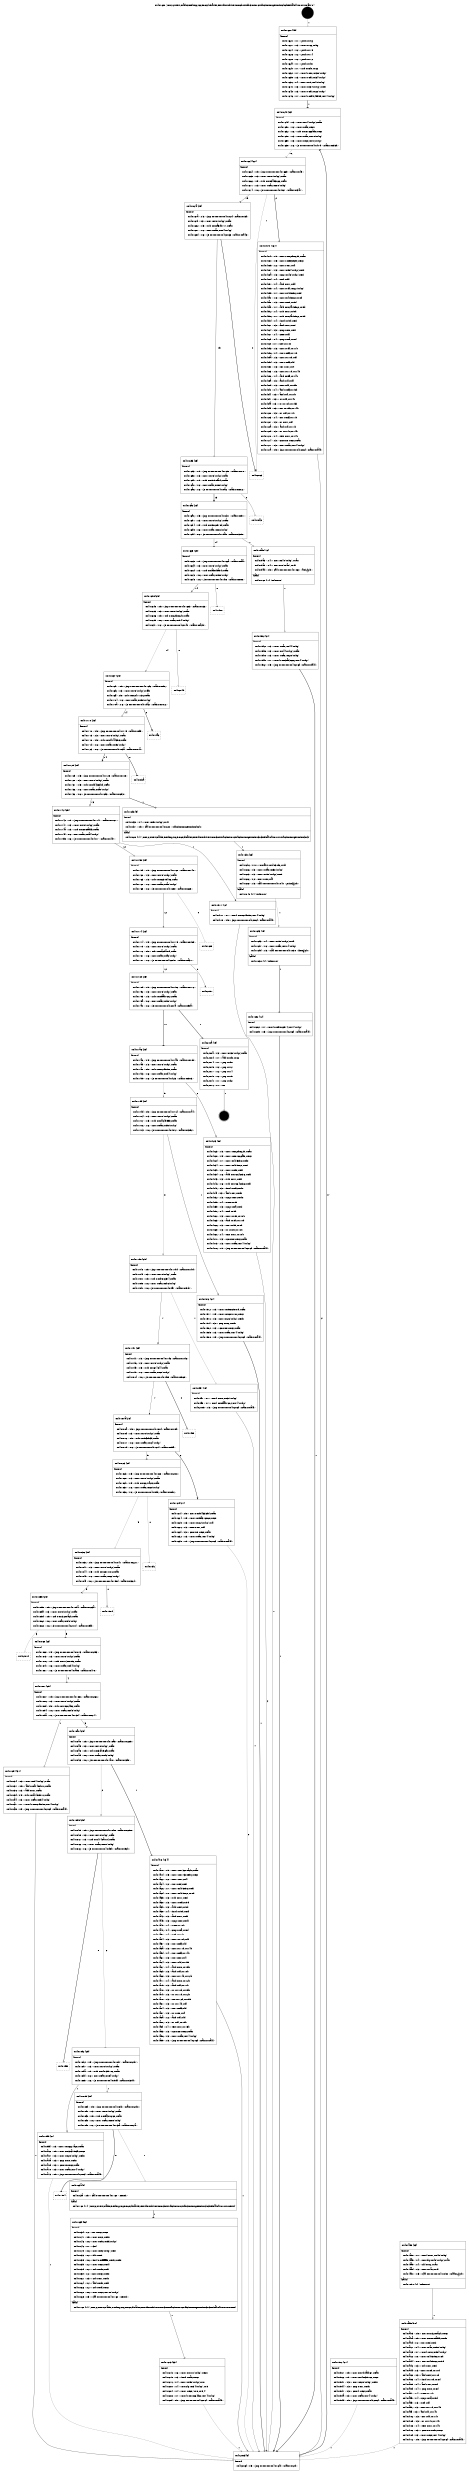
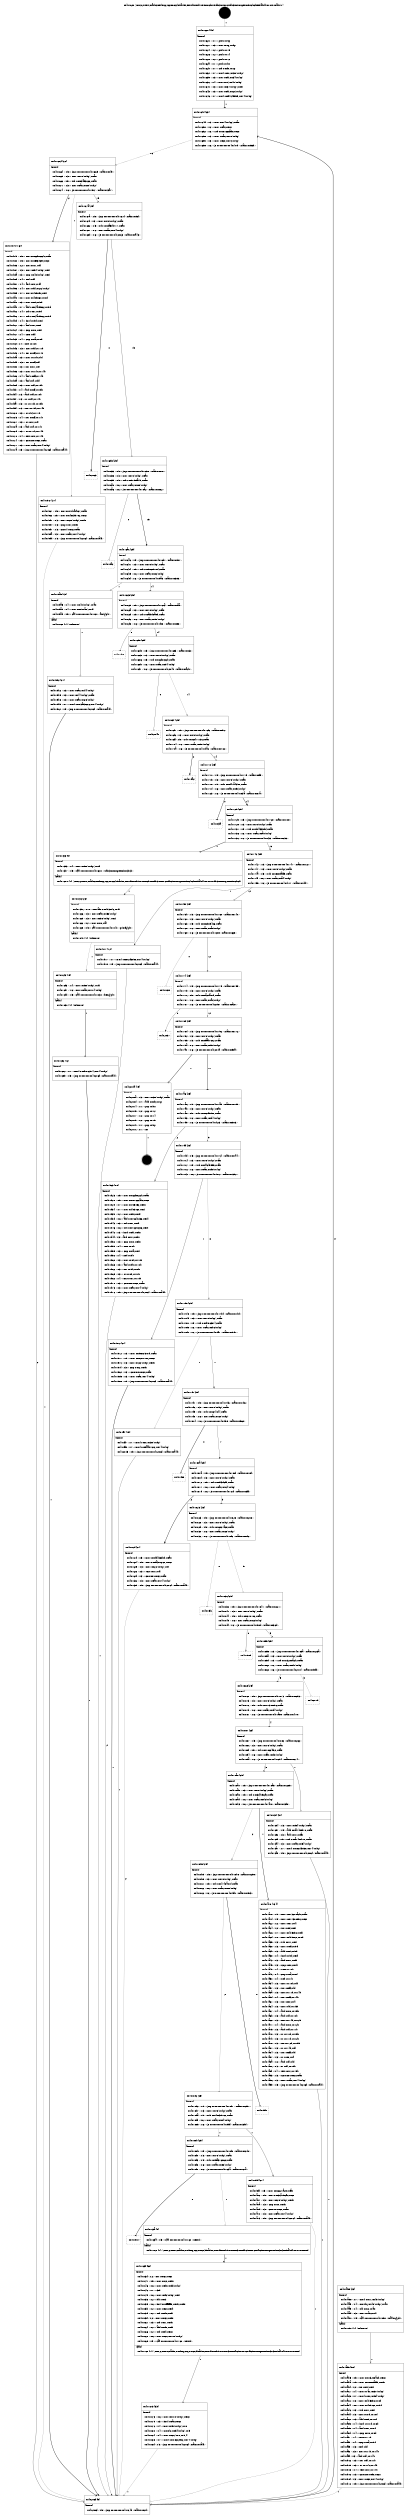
edge "0x401664 [22]" -> "0x402063": now "0x401664 [22]" -> "0x4019c7 [27]"
